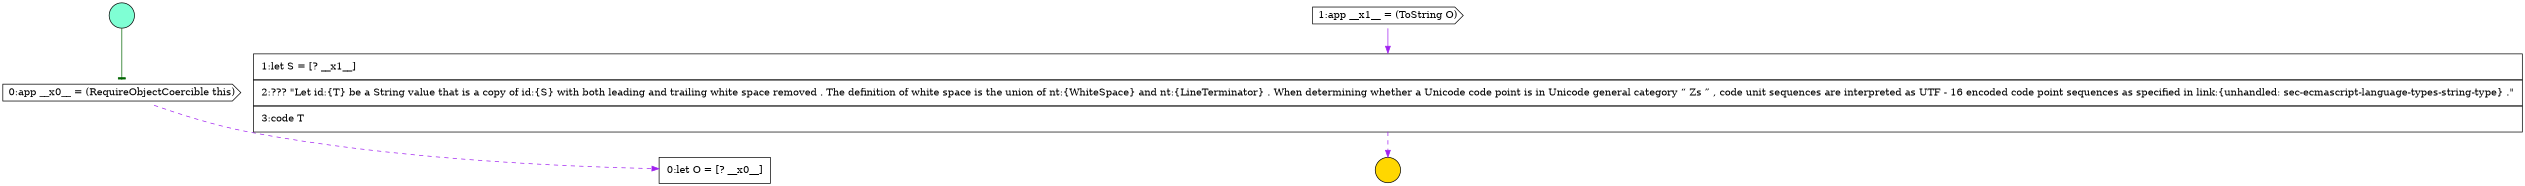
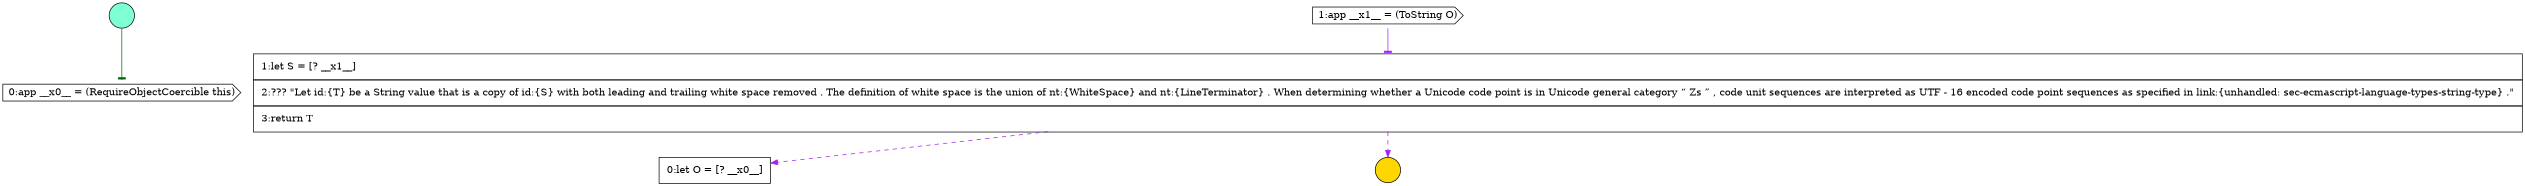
edge "1:app __x1__ = (ToString O)" -> "1:let S = [? __x1__]": arrowhead normal -> tee
node "1:let S = [? __x1__]": text "3:code T" -> "3:return T"
edge "0:app __x0__ = (RequireObjectCoercible this)" -> "0:let O = [? __x0__]": now "1:let S = [? __x1__]" -> "0:let O = [? __x0__]"
